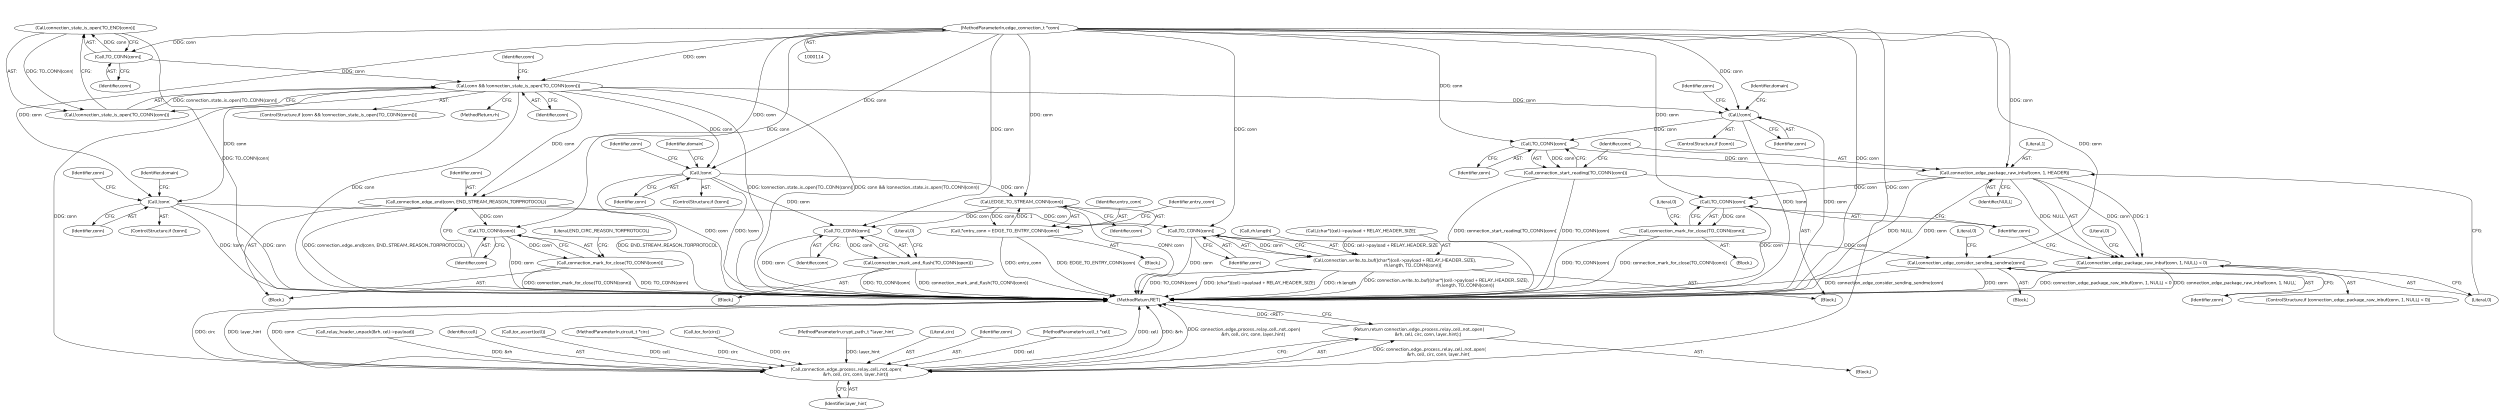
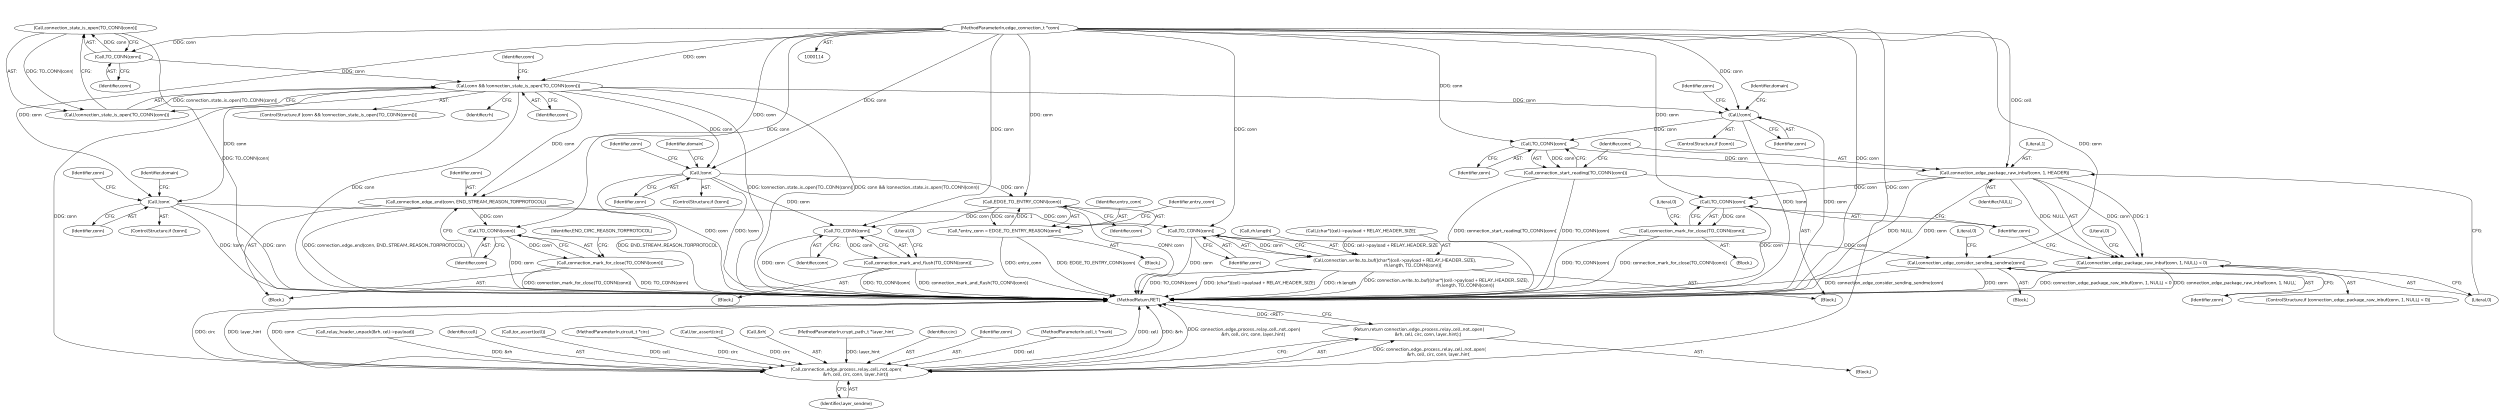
node "(Call,connection_state_is_open(TO_END(conn)))": label "(Call,connection_state_is_open(TO_END(conn)))" -> "(Call,connection_state_is_open(TO_CONN(conn)))"
edge "1000114" -> "(MethodParameterIn,edge_connection_t *conn)": reversed
edge "(MethodParameterIn,edge_connection_t *conn)" -> "(Call,connection_edge_package_raw_inbuf(conn, 1, HEADER))": label "DDG: conn" -> "DDG: cell"
node "(MethodReturn,rh)": label "(MethodReturn,rh)" -> "(Identifier,rh)"
edge "(Call,connection_edge_package_raw_inbuf(conn, 1, HEADER))" -> "(Identifier,NULL)": removed, label "CFG:"
node "(Call,EDGE_TO_STREAM_CONN(conn))": label "(Call,EDGE_TO_STREAM_CONN(conn))" -> "(Call,EDGE_TO_ENTRY_CONN(conn))"
node "(Literal,END_CIRC_REASON_TORPROTOCOL)": label "(Literal,END_CIRC_REASON_TORPROTOCOL)" -> "(Identifier,END_CIRC_REASON_TORPROTOCOL)"
node "(Call,*entry_conn = EDGE_TO_ENTRY_CONN(conn))": label "(Call,*entry_conn = EDGE_TO_ENTRY_CONN(conn))" -> "(Call,*entry_conn = EDGE_TO_ENTRY_REASON(conn))"
node "(Call,connection_mark_and_flush(TO_CONN(open)))": label "(Call,connection_mark_and_flush(TO_CONN(open)))" -> "(Call,connection_mark_and_flush(TO_CONN(conn)))"
node "(Call,tor_for(circ))": label "(Call,tor_for(circ))" -> "(Call,tor_assert(circ))"
node "(Call,&rh)": added
node "(Literal,circ)": label "(Literal,circ)" -> "(Identifier,circ)"
node "(MethodParameterIn,cell_t *cell)": label "(MethodParameterIn,cell_t *cell)" -> "(MethodParameterIn,cell_t *mark)"
node "(Identifier,layer_hint)": label "(Identifier,layer_hint)" -> "(Identifier,layer_sendme)"
